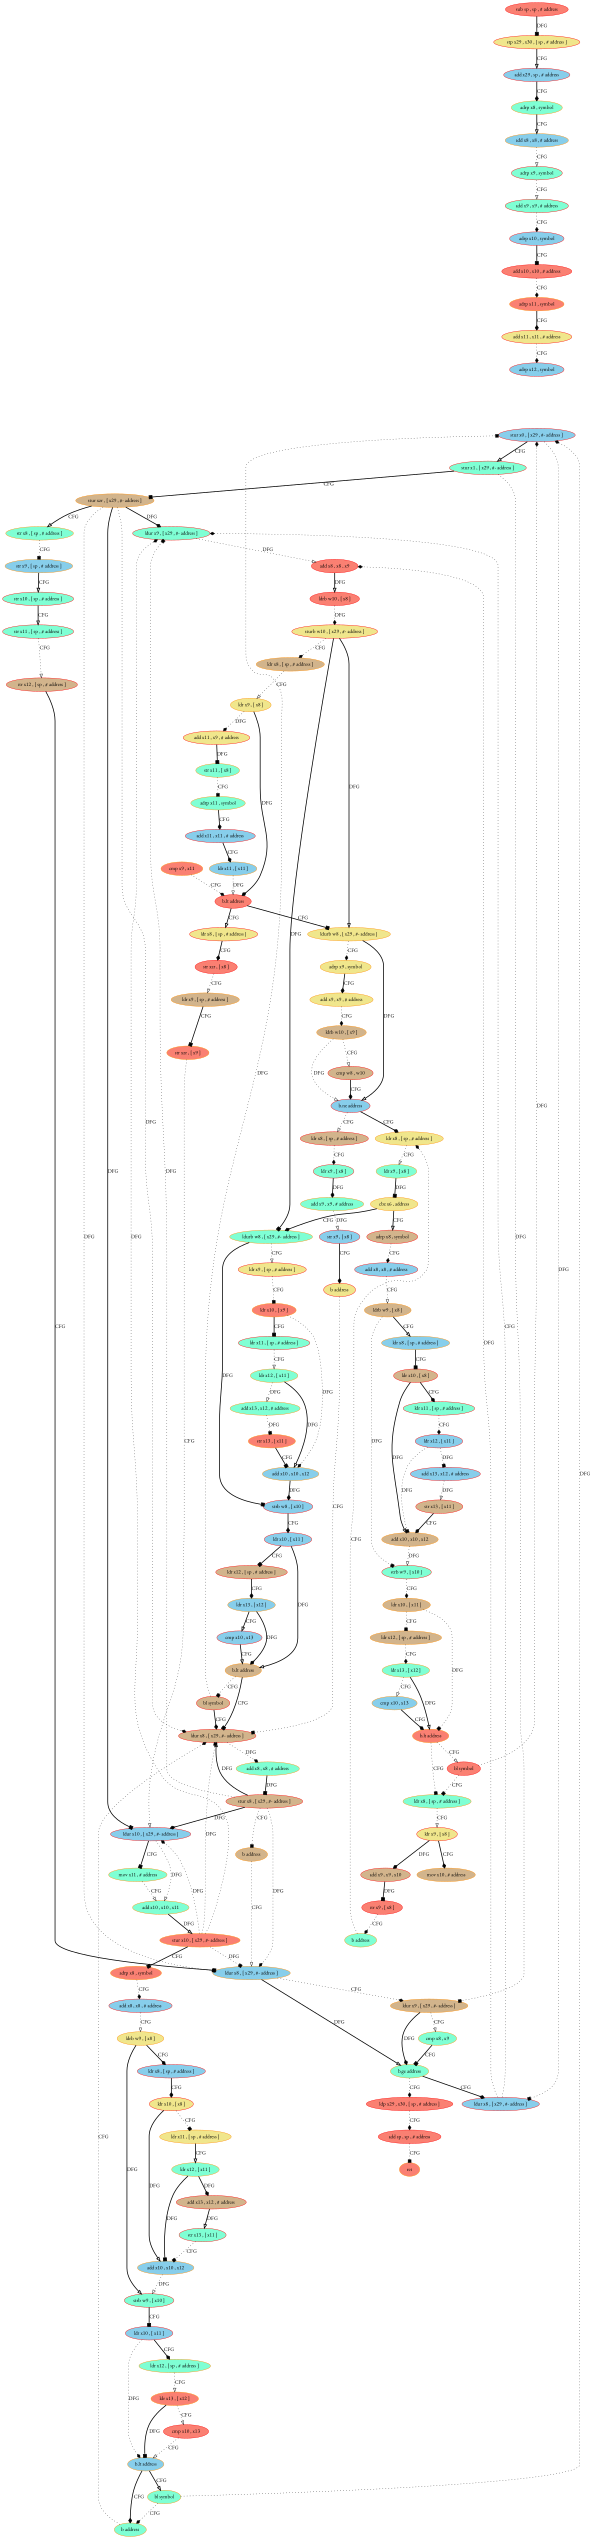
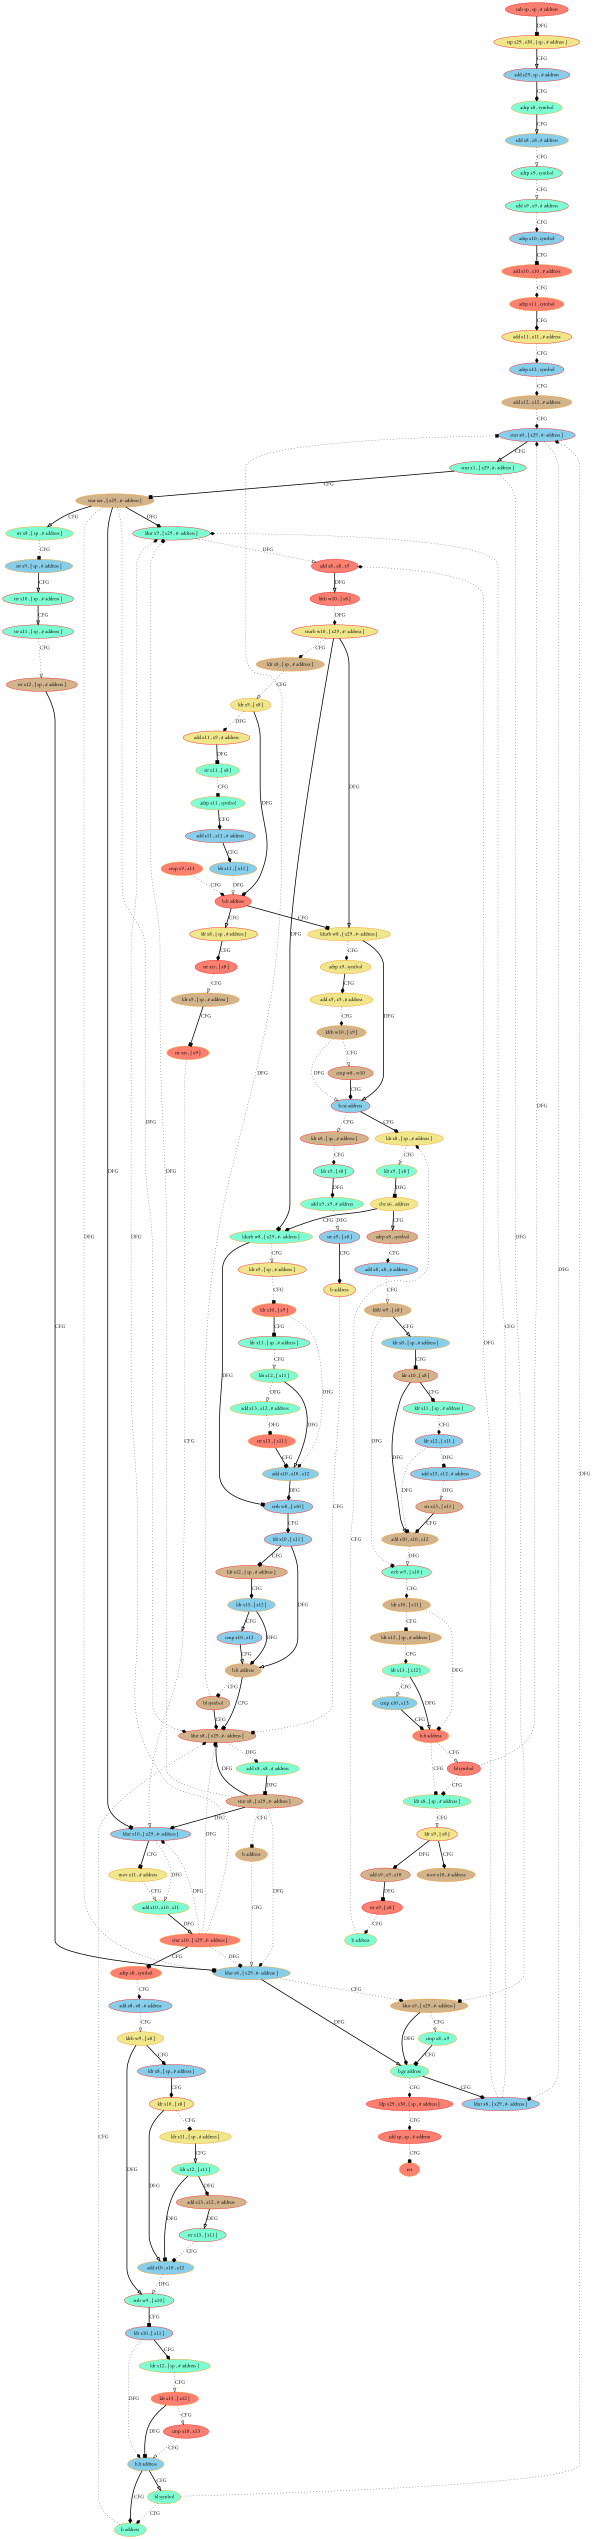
node "add x10 , x10 , # address": color red -> darkorange
node "add x12 , x12 , # address": added
node "mov x11 , # address": fillcolor aquamarine -> khaki
